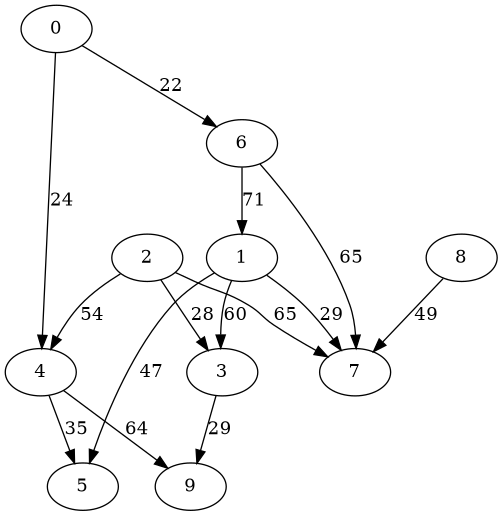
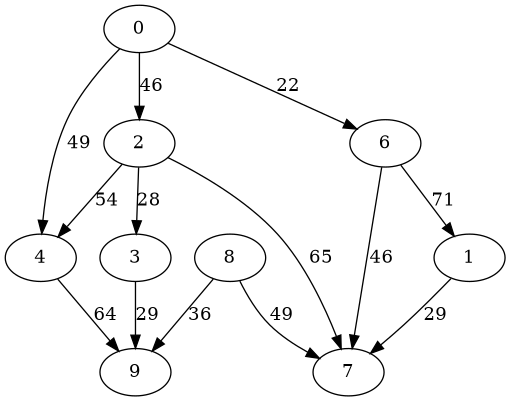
edge "0" -> "2": added, label "46"
edge "0" -> "4": label "24" -> "49"
edge "6" -> "7": label "65" -> "46"
edge "1" -> "3": removed, label "60"
edge "8" -> "9": added, label "36"
node "5": removed
